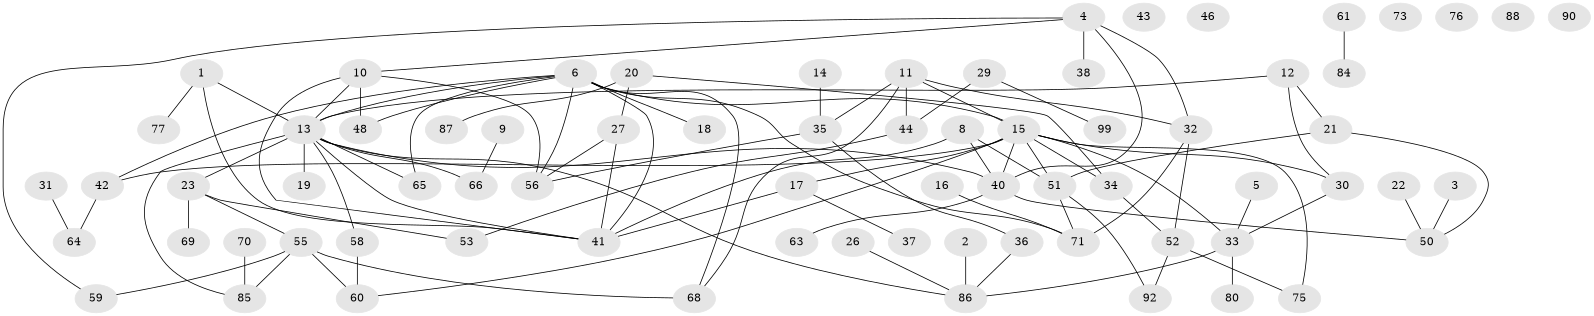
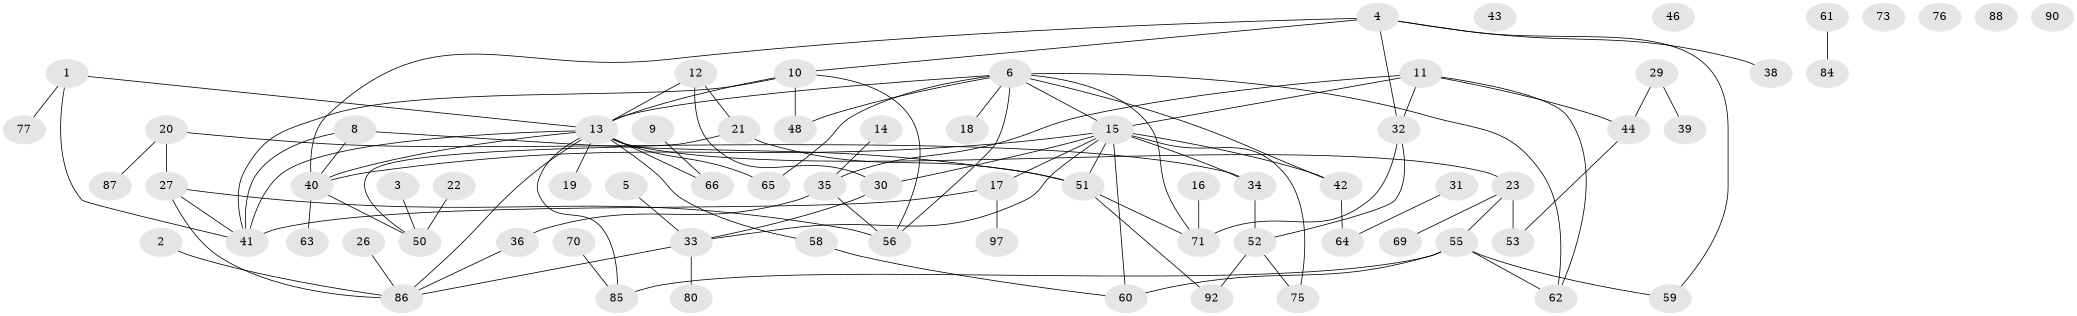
node "99": label "99" -> "39"
edge "6" -- "41": removed
node "37": label "37" -> "97"
edge "27" -- "86": added
node "68": label "68" -> "62"
